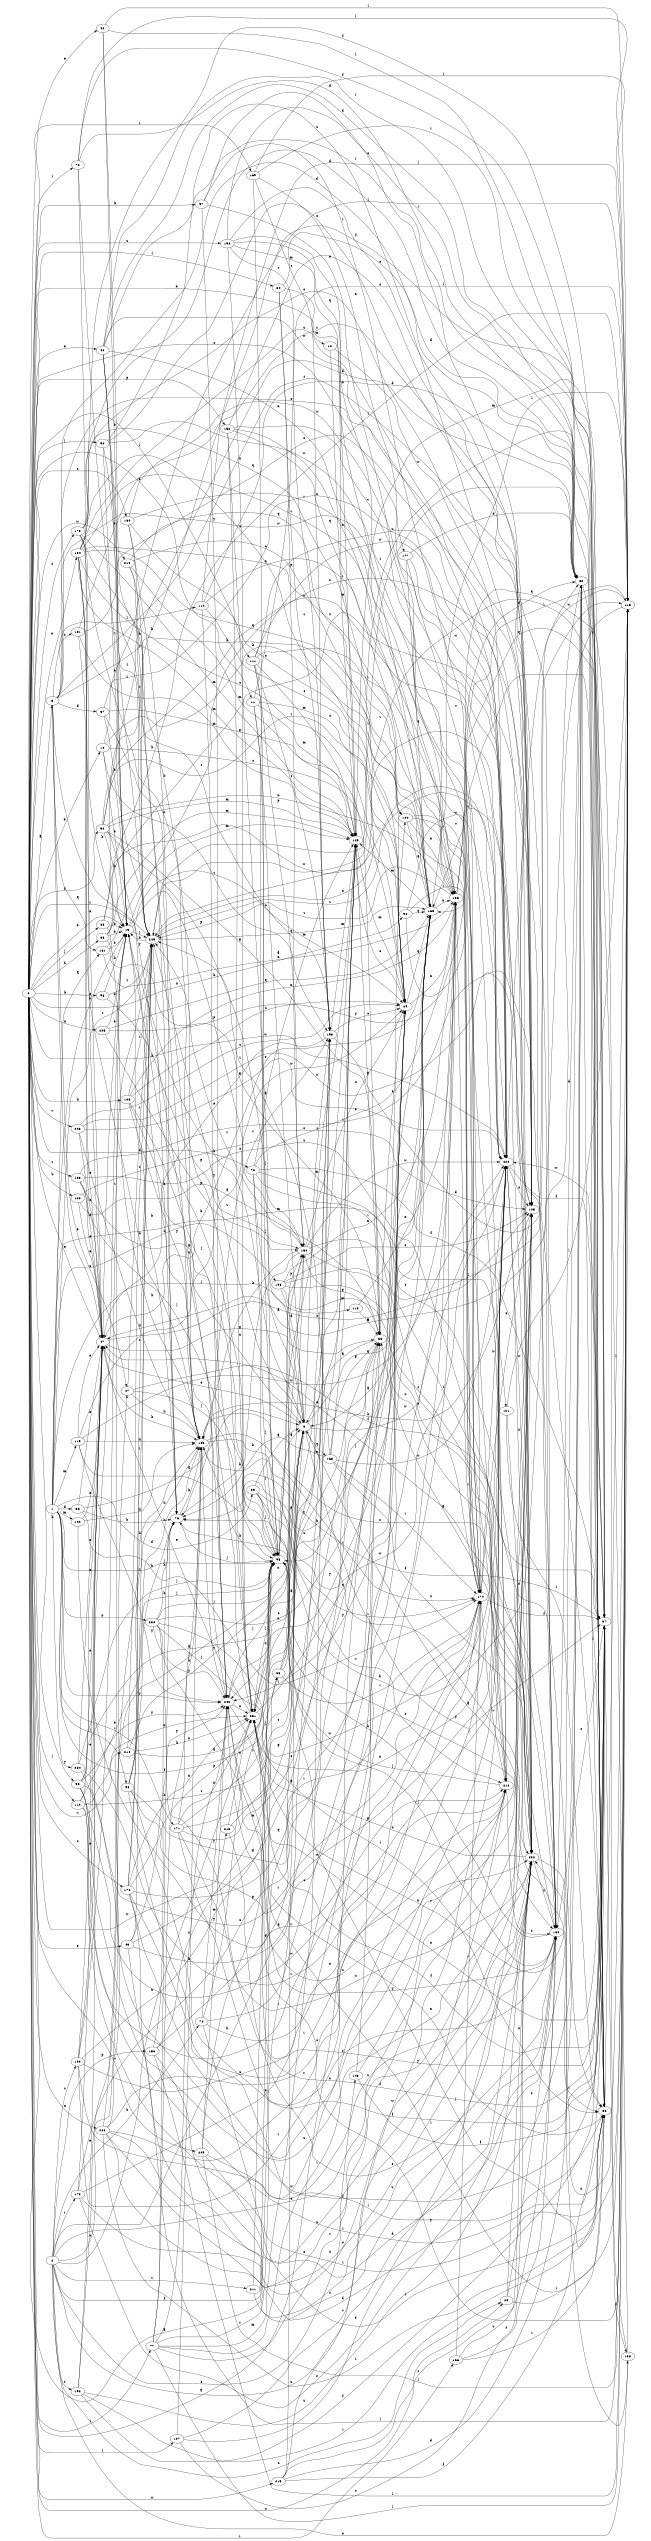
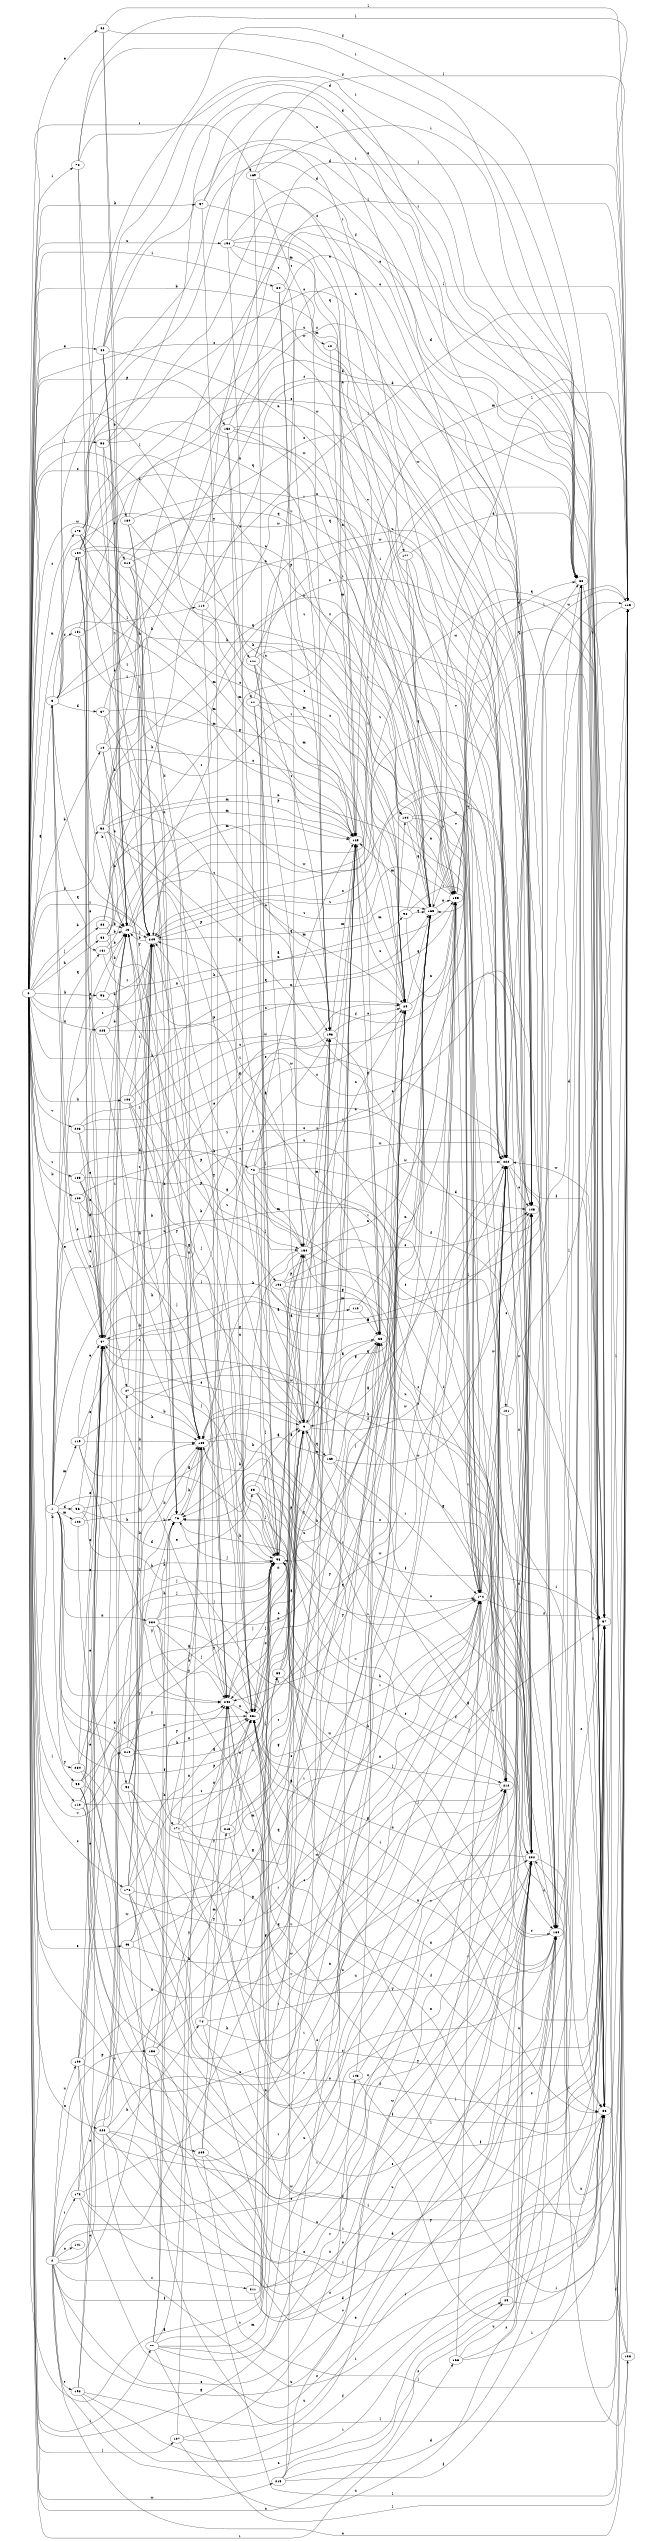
edge "72" -> "222": added, label "w"
edge "57" -> "138": reversed
node "141": added
